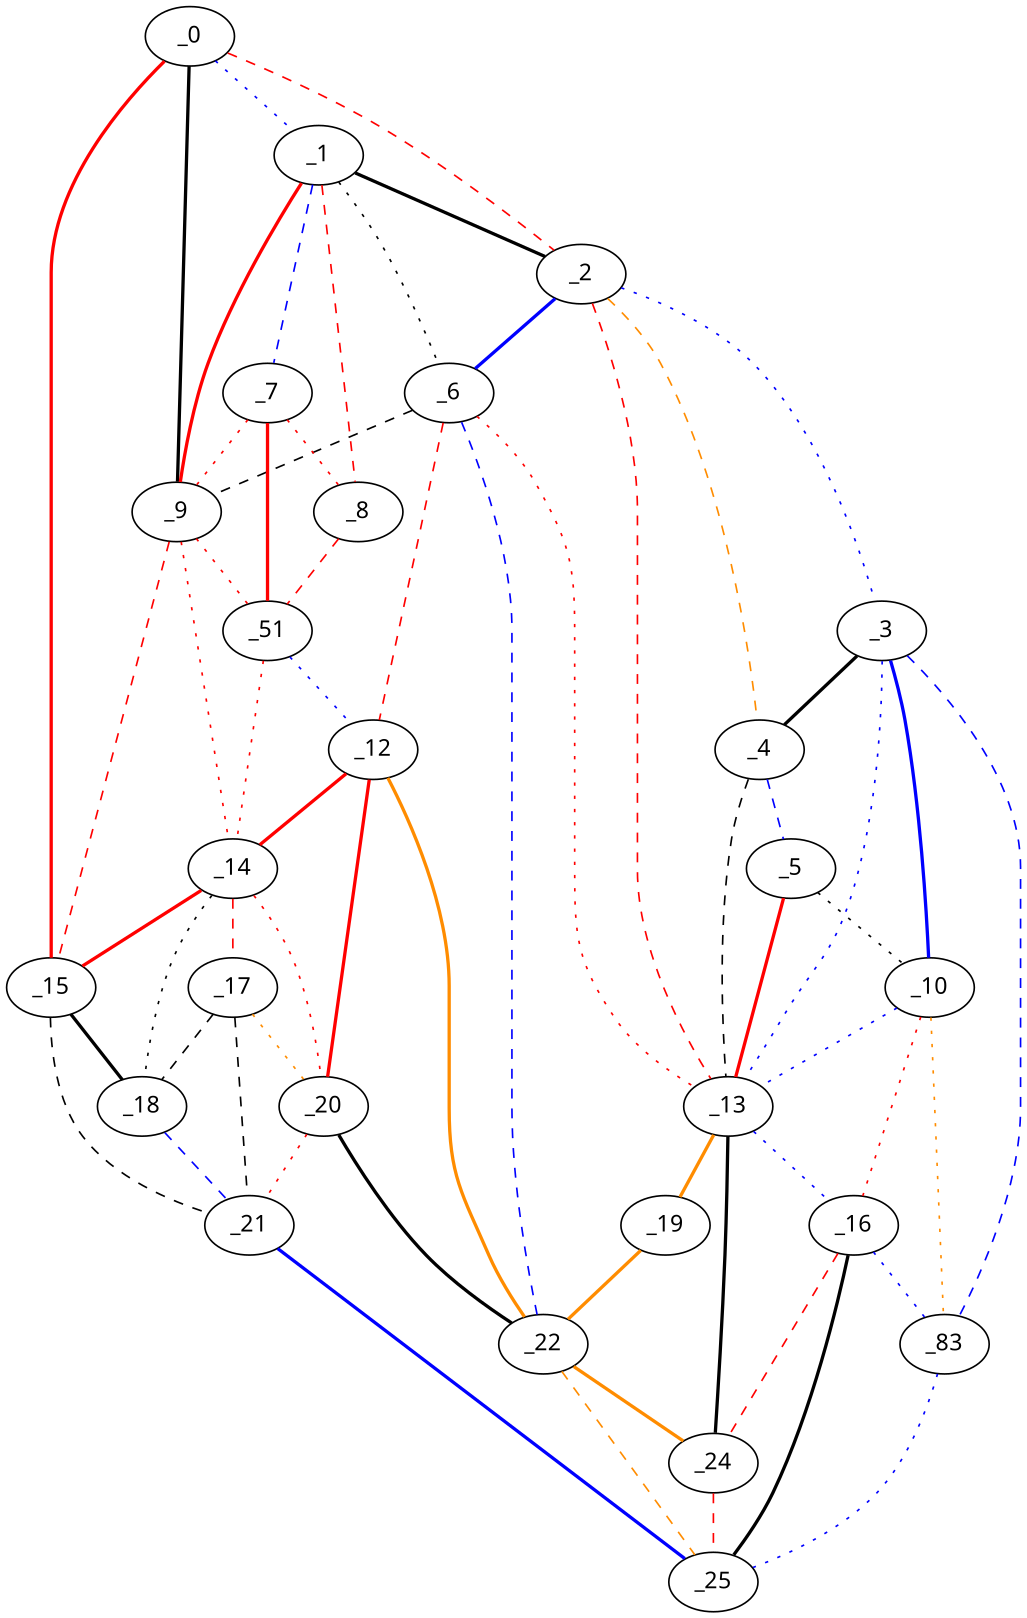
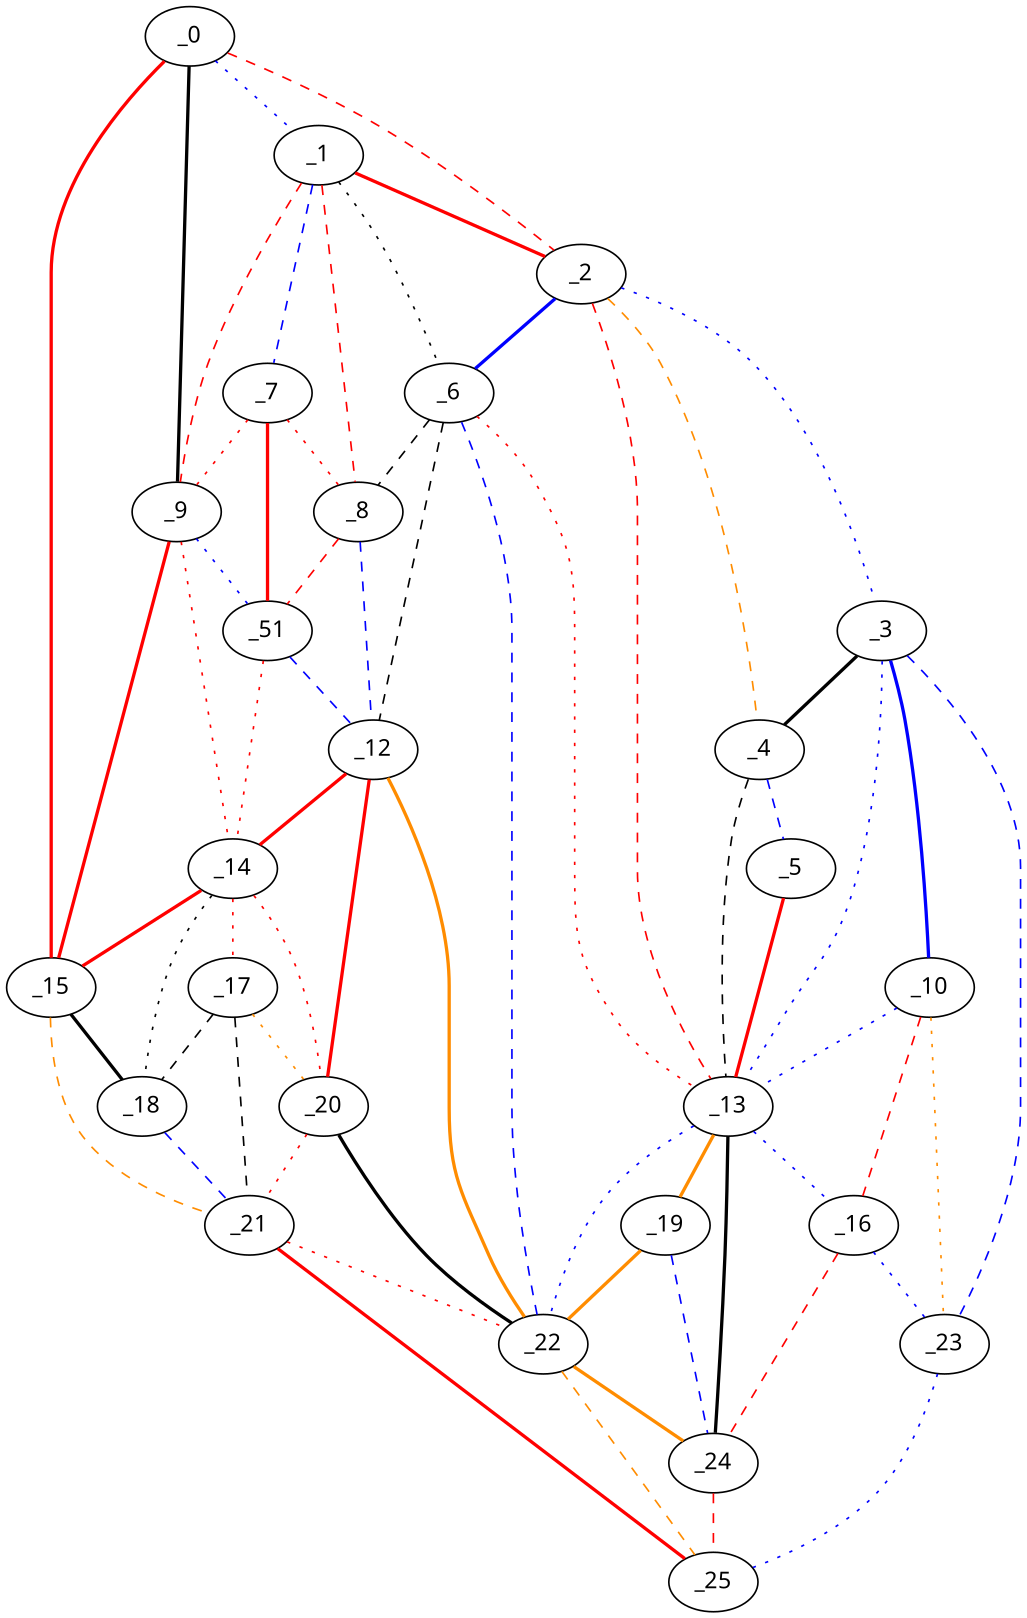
edge "_1" -- "_2": color black -> red
edge "_1" -- "_9": style bold -> dashed
edge "_6" -- "_9": now "_6" -- "_8"
edge "_9" -- "_51": color red -> blue
edge "_6" -- "_12": color red -> black
edge "_8" -- "_12": added
edge "_51" -- "_12": style dotted -> dashed
edge "_9" -- "_15": style dashed -> bold
edge "_14" -- "_17": style dashed -> dotted
edge "_5" -- "_10": removed
edge "_10" -- "_16": style dotted -> dashed
edge "_15" -- "_21": color black -> darkorange
edge "_13" -- "_22": added
edge "_21" -- "_22": added
edge "_19" -- "_24": added
node "_83": label "_83" -> "_23"
edge "_21" -- "_25": color blue -> red
edge "_16" -- "_25": removed
